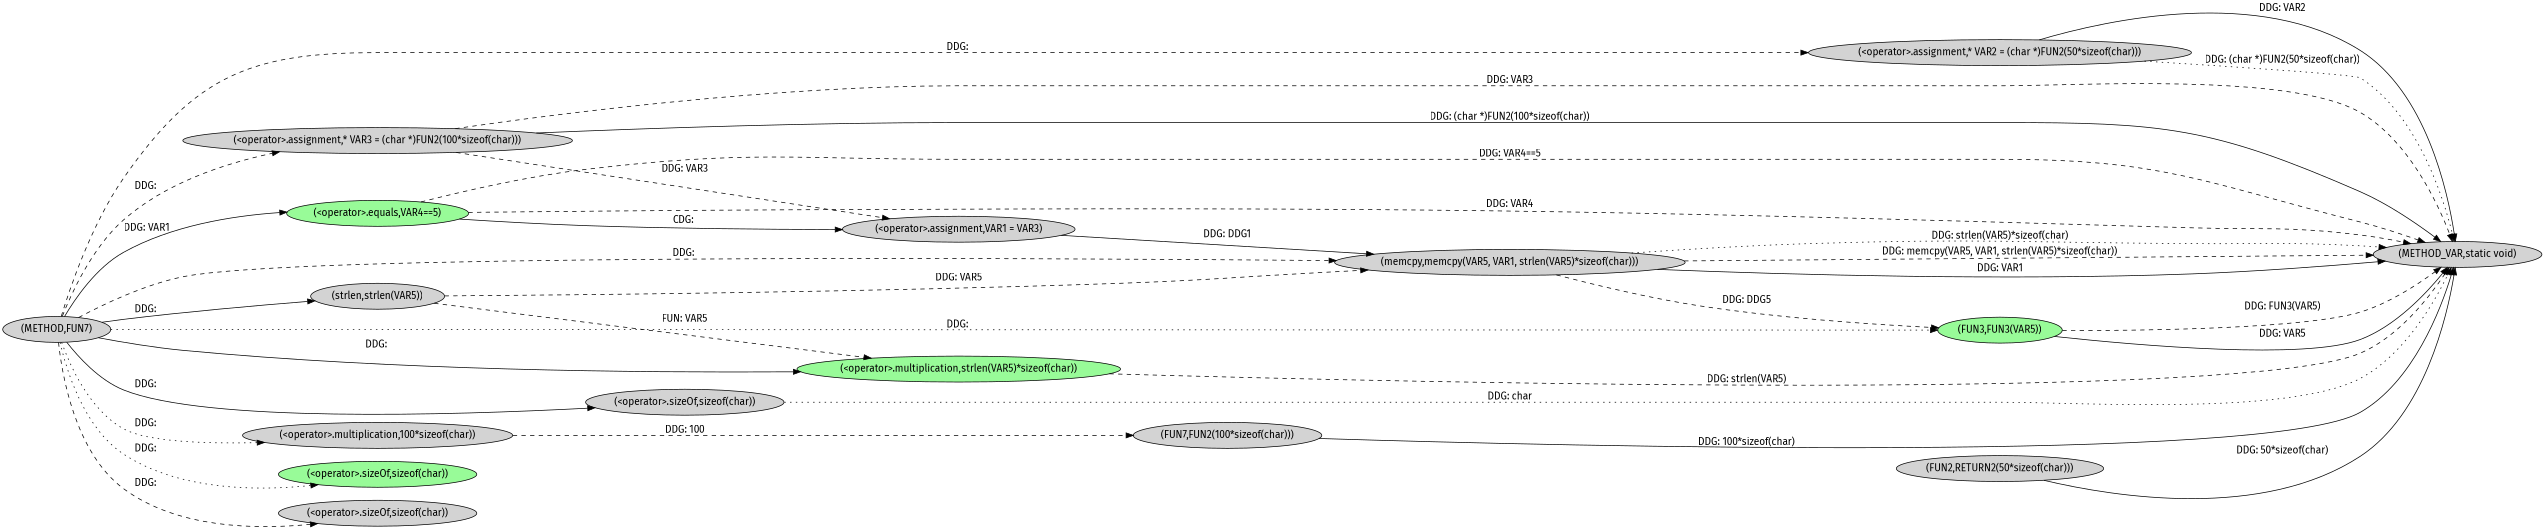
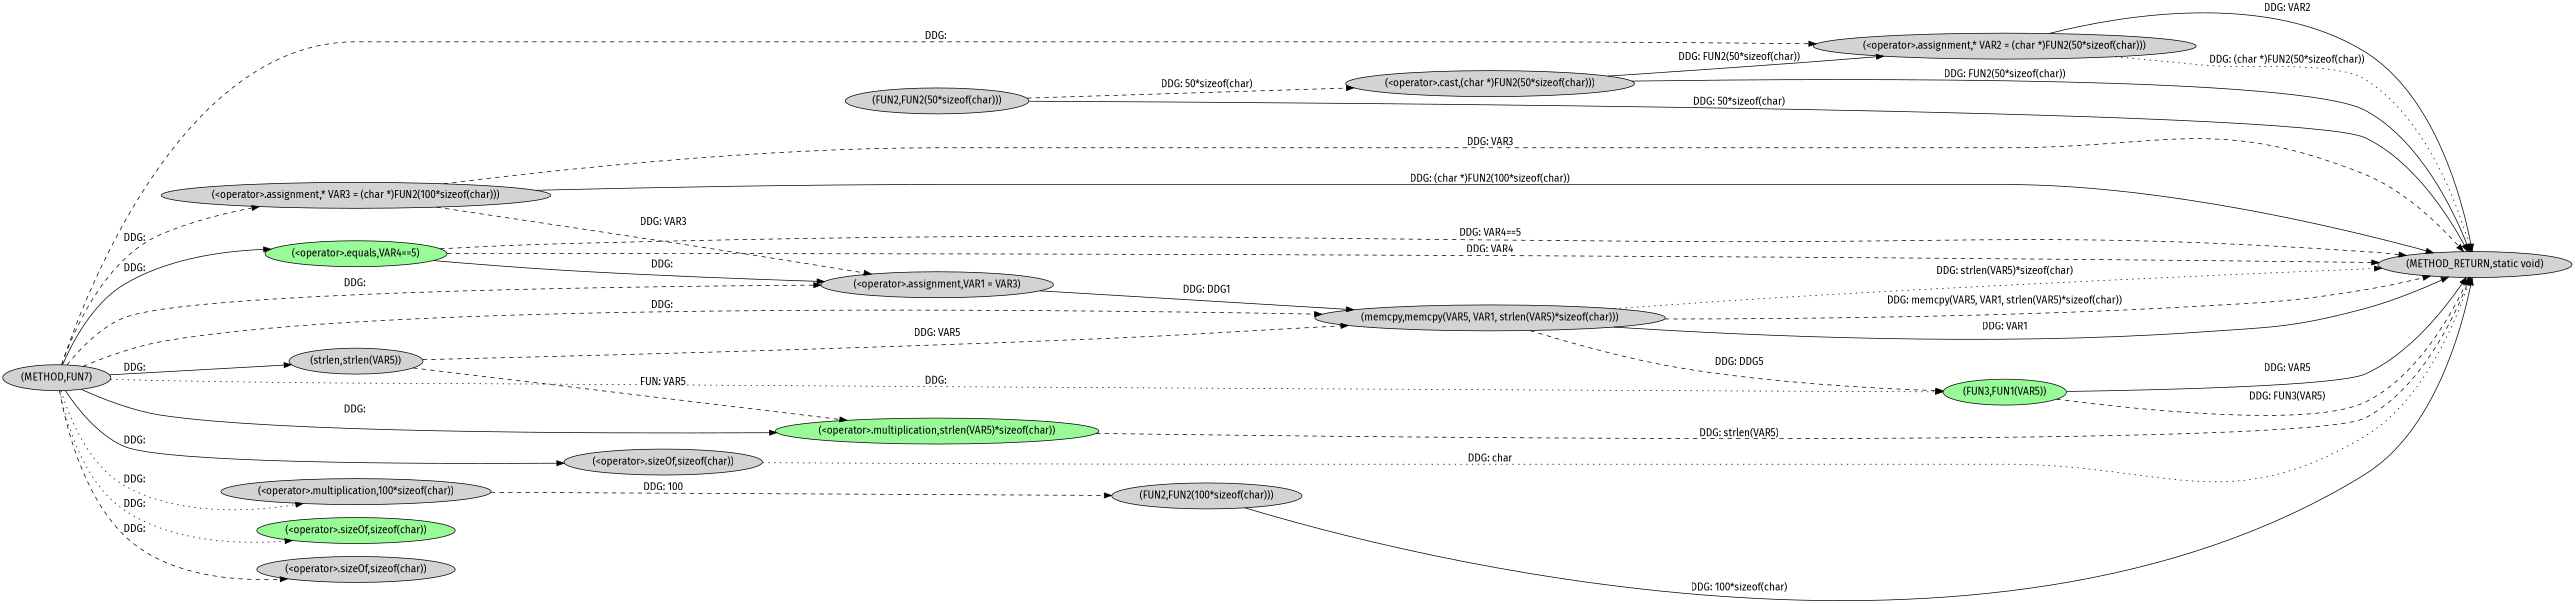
node "(<operator>.cast,(char *)FUN2(50*sizeof(char)))": added
edge "(<operator>.equals,VAR4==5)" -> "(<operator>.assignment,VAR1 = VAR3)": label "CDG: " -> "DDG: "
edge "(METHOD,FUN7)" -> "(<operator>.equals,VAR4==5)": label "DDG: VAR1" -> "DDG: "
node "(METHOD_VAR,static void)": label "(METHOD_VAR,static void)" -> "(METHOD_RETURN,static void)"
edge "(METHOD,FUN7)" -> "(<operator>.assignment,VAR1 = VAR3)": added, label "DDG:"
node "(FUN3,FUN3(VAR5))": label "(FUN3,FUN3(VAR5))" -> "(FUN3,FUN1(VAR5))"
node "(FUN7,FUN2(100*sizeof(char)))": label "(FUN7,FUN2(100*sizeof(char)))" -> "(FUN2,FUN2(100*sizeof(char)))"
node "(FUN2,RETURN2(50*sizeof(char)))": label "(FUN2,RETURN2(50*sizeof(char)))" -> "(FUN2,FUN2(50*sizeof(char)))"
